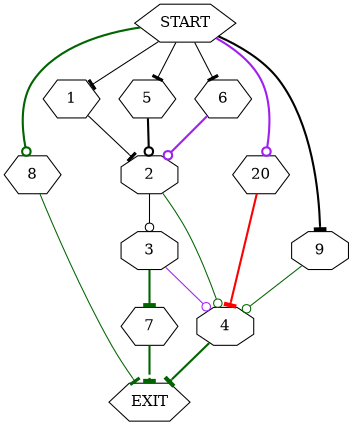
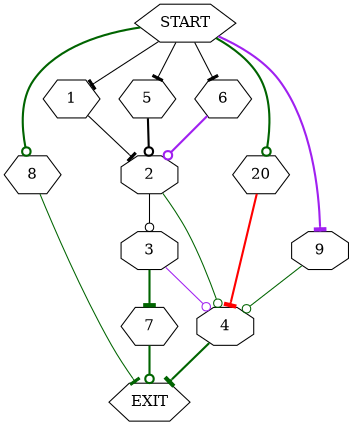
edge "START" -> "20": color purple -> darkgreen
edge "START" -> "9": color black -> purple
edge "7" -> "EXIT": arrowhead tee -> odot
